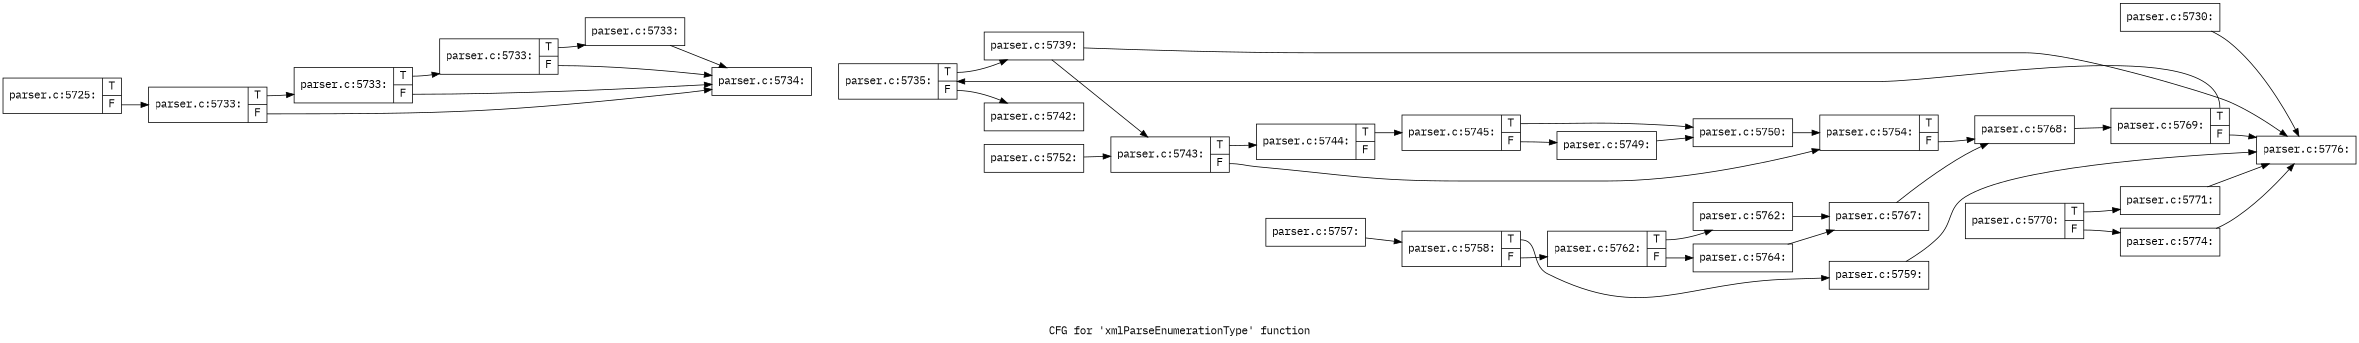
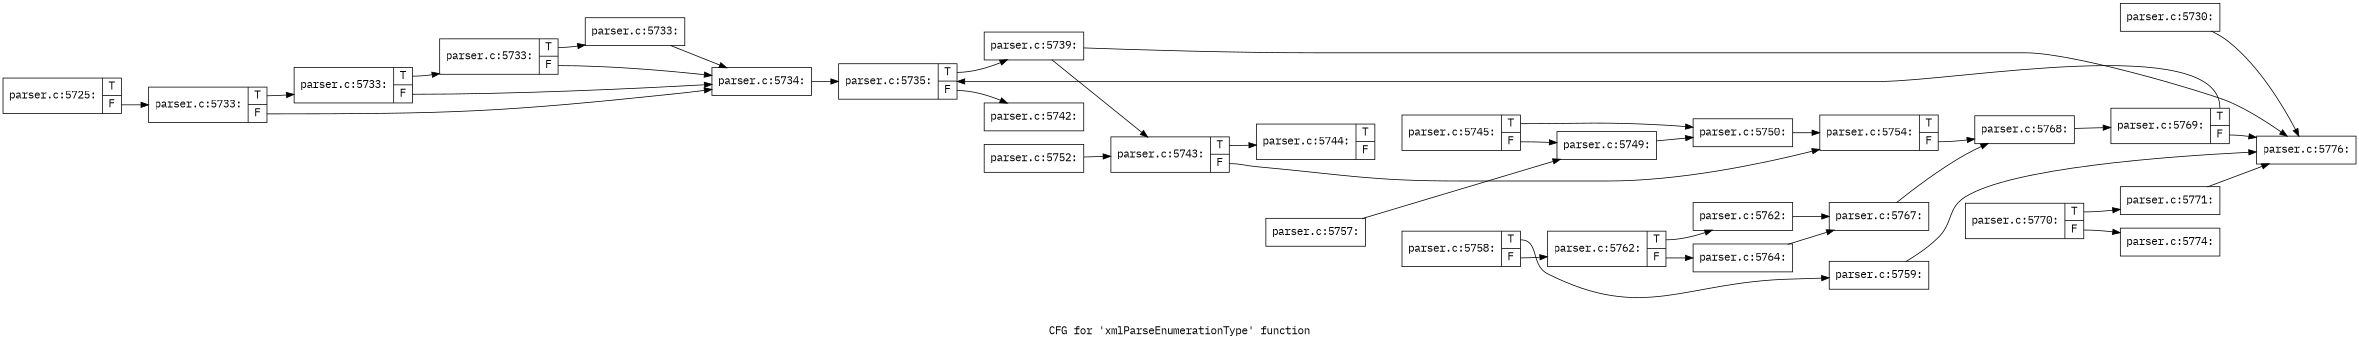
edge "parser.c:5734:" -> "parser.c:5735:": added
edge "parser.c:5744:" -> "parser.c:5745:": removed
edge "parser.c:5774:" -> "parser.c:5776:": removed
edge "parser.c:5757:" -> "parser.c:5758:": now "parser.c:5757:" -> "parser.c:5749:"
